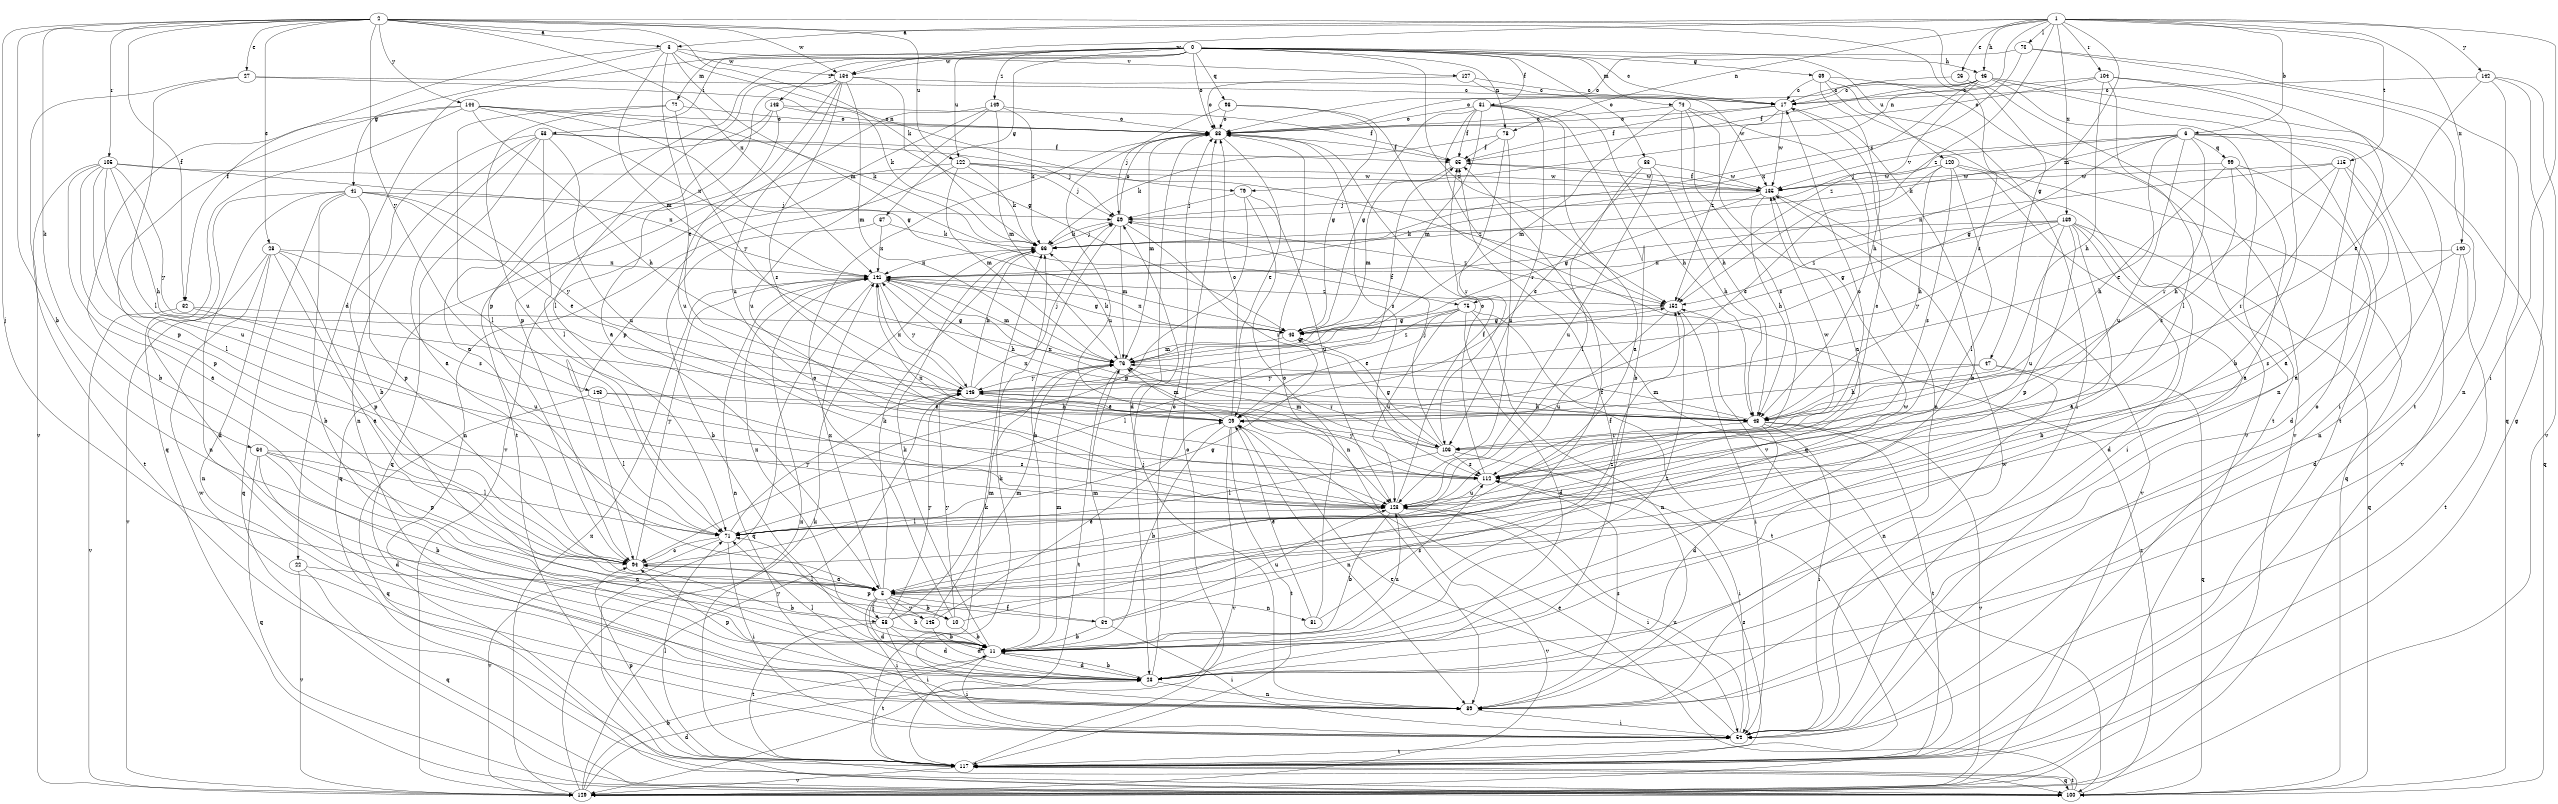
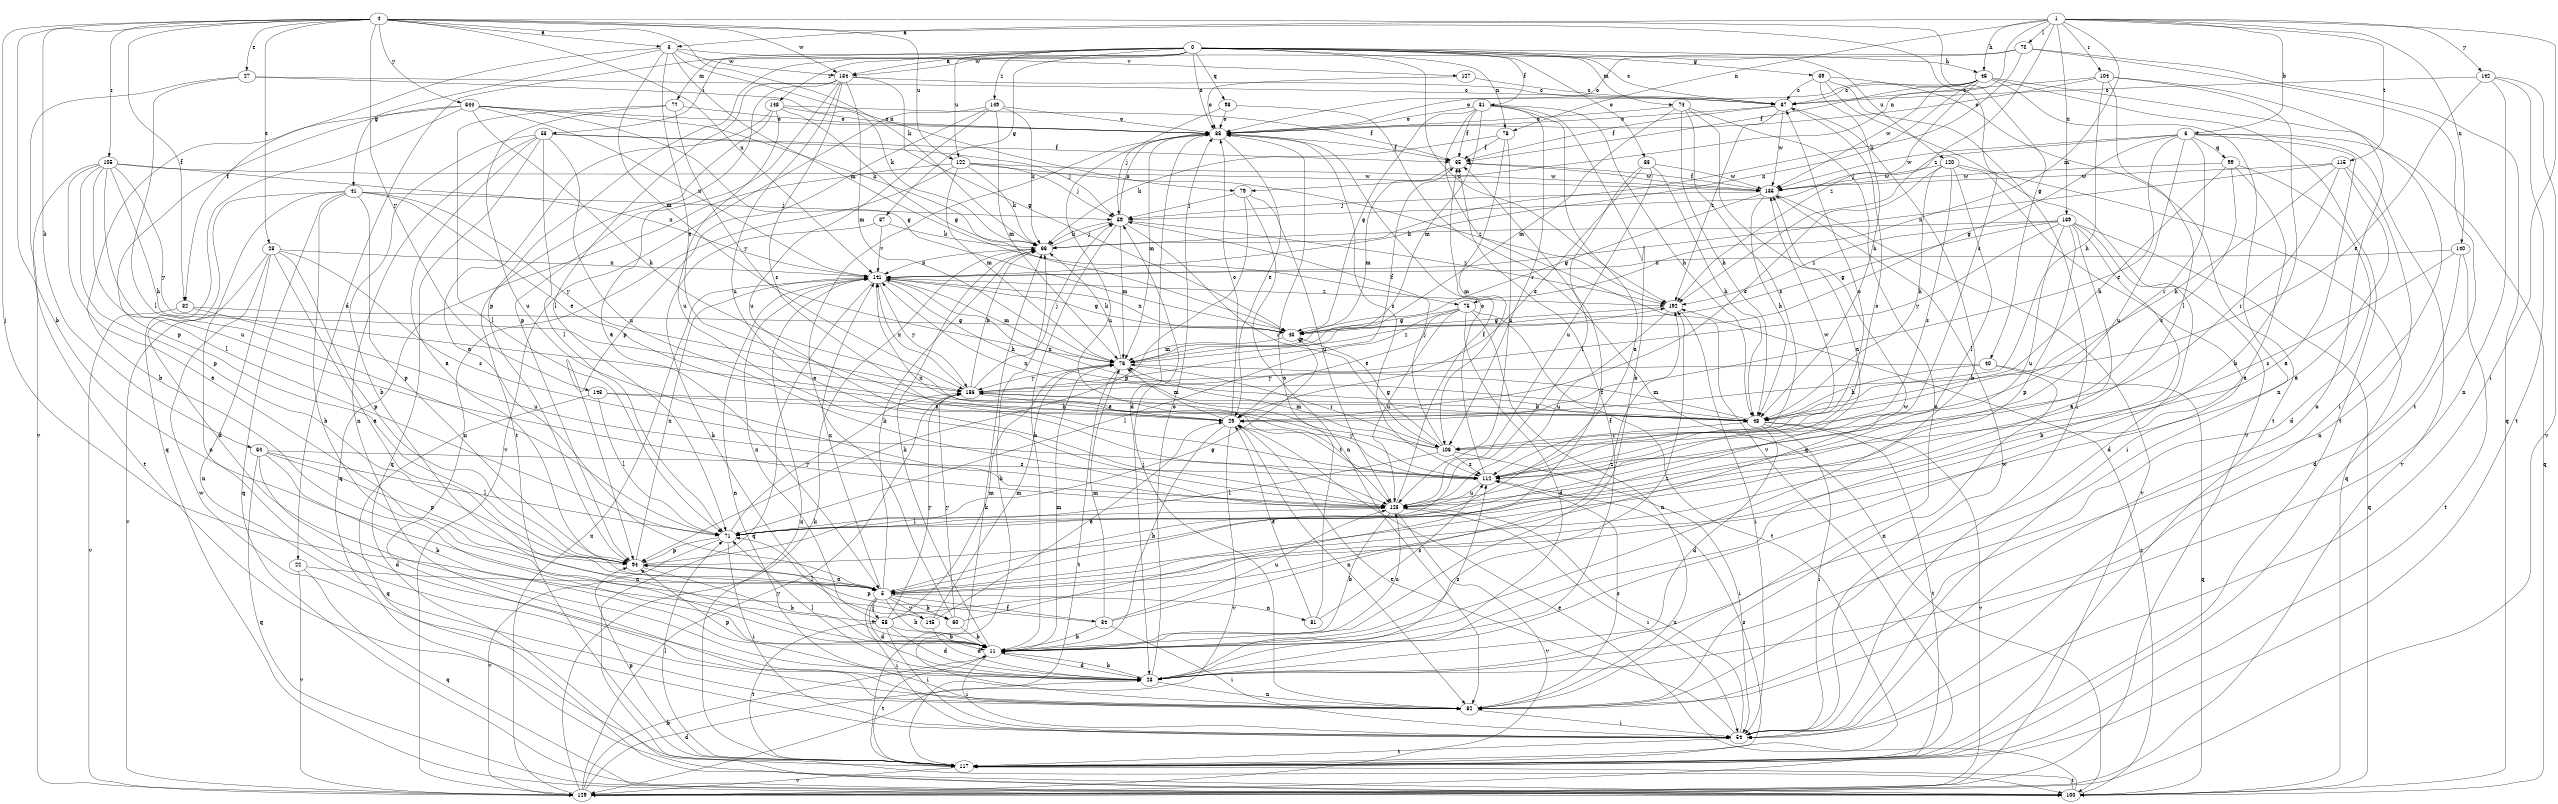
node "2": label "2" -> "4"
edge "1" -> "134": now "70" -> "134"
edge "0" -> "134": label "w" -> "a"
node "26": removed
edge "127" -> "135": now "46" -> "135"
node "144": label "144" -> "644"
node "17": label "17" -> "67"
edge "70" -> "66": label "s" -> "k"
edge "6" -> "135": label "v" -> "w"
edge "98" -> "43": now "148" -> "43"
edge "6" -> "66": removed, label "k"
edge "37" -> "141": label "x" -> "v"
edge "78" -> "106": label "r" -> "m"
node "152": label "152" -> "192"
node "47": label "47" -> "40"
node "146": label "146" -> "186"
edge "94" -> "141": label "y" -> "x"
edge "142" -> "117": label "g" -> "t"
edge "117" -> "88": removed, label "o"
edge "71" -> "94": label "c" -> "p"
node "10": label "10" -> "60"
edge "23" -> "112": added, label "s"
edge "29" -> "117": now "29" -> "112"
node "89": label "89" -> "82"
edge "117" -> "100": removed, label "q"
